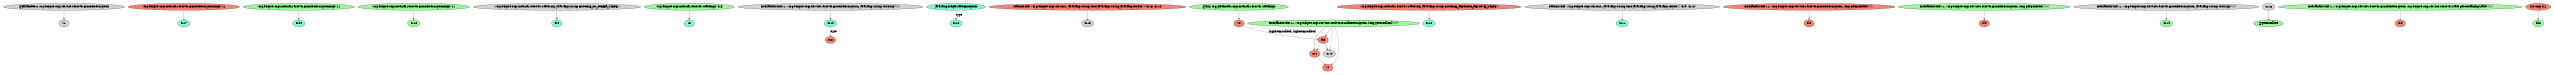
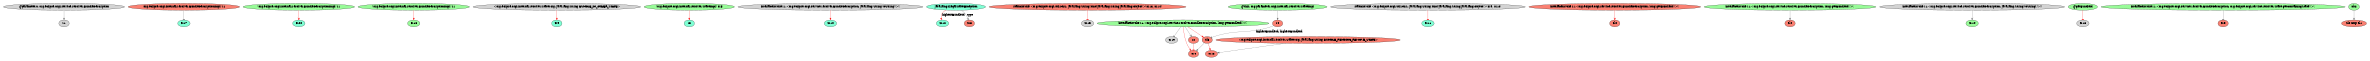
edge "$l0 cmp $l1" -> "$b2": reversed
edge "java.lang.IllegalStateException" -> "$r12": label "type" -> "highestBundleId"
edge "$r16" -> "@getBundleId": reversed
node "$r13": fillcolor aquamarine -> salmon
edge "$r10" -> "$r8": now "java.lang.IllegalStateException" -> "$r8"
edge "$l3" -> "$r19": now "$l3" -> "$r13"
edge "$r4" -> "r2": reversed
